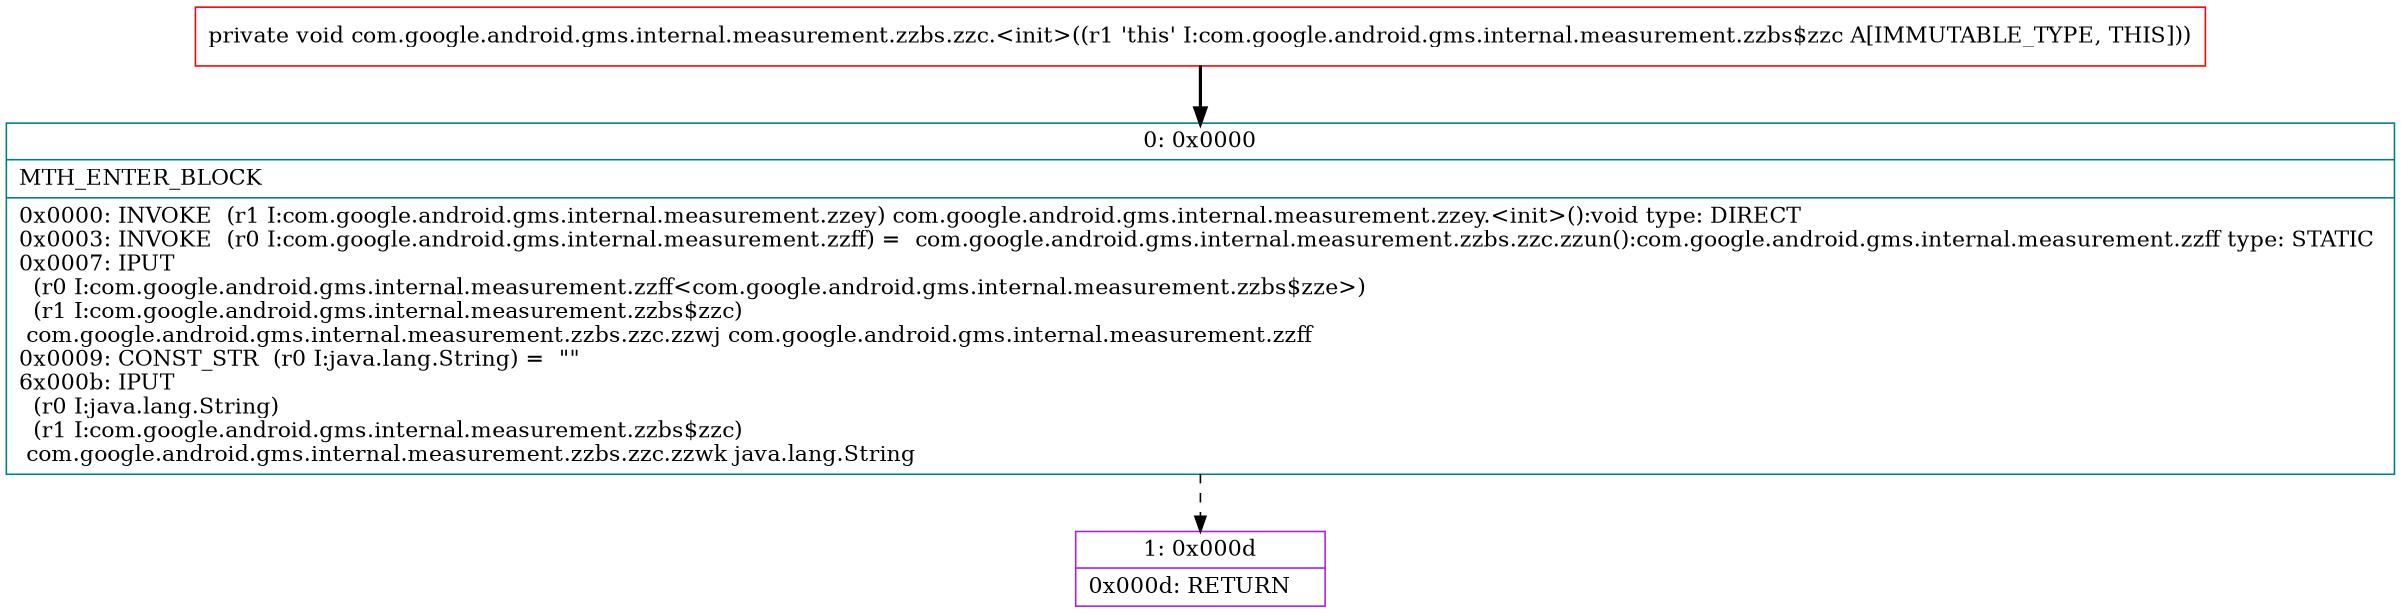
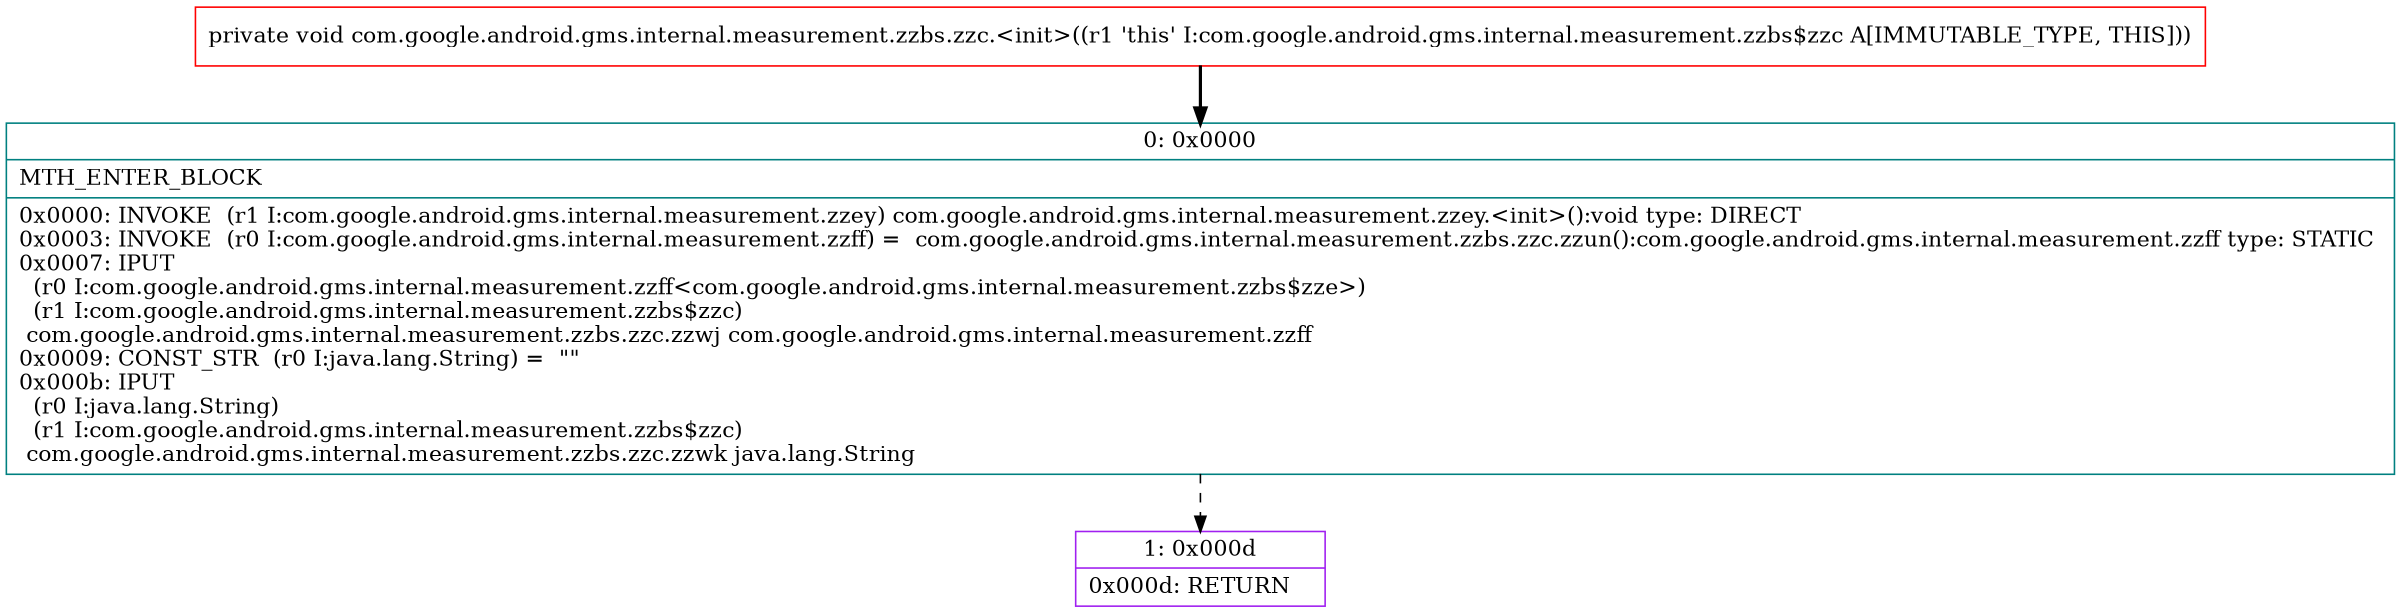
node "0: 0x0000": text "6x000b: IPUT" -> "0x000b: IPUT"
